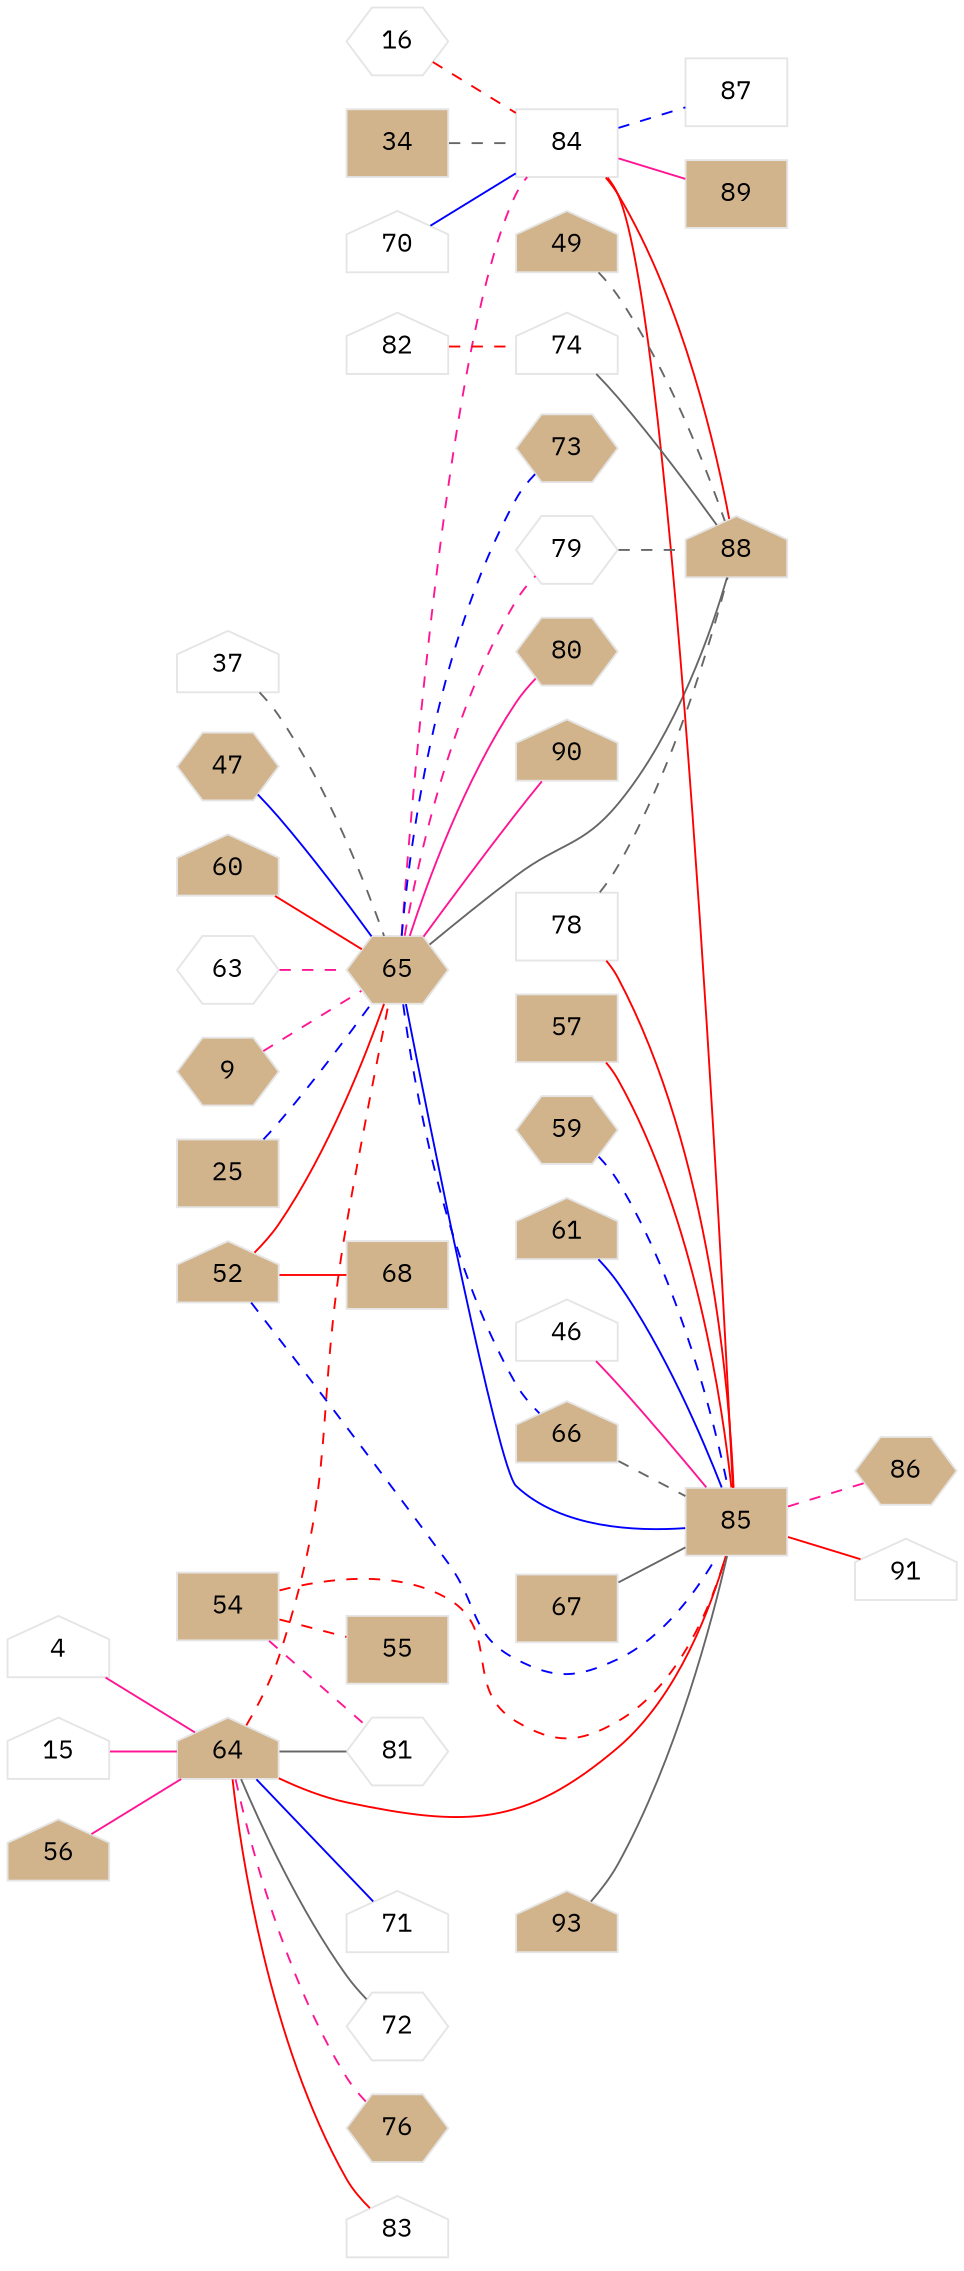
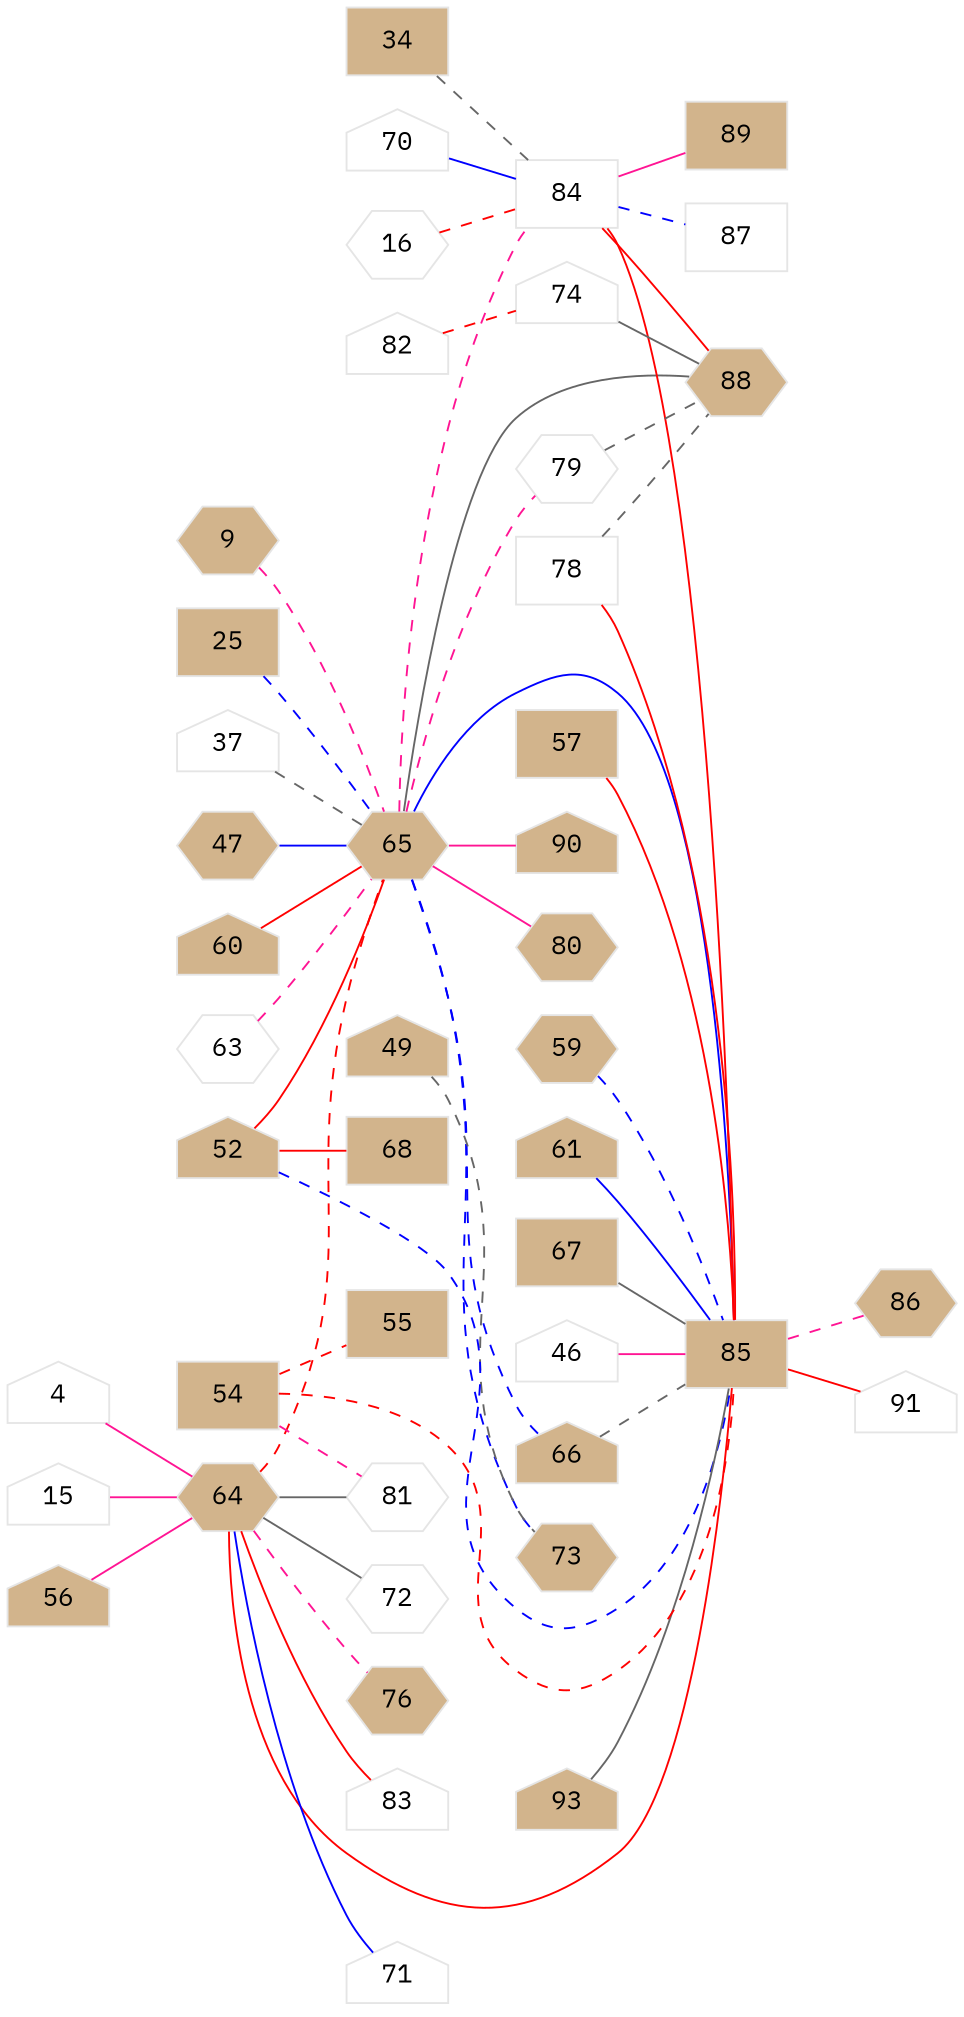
edge "49" -- "88": now "49" -- "73"
node "88": shape house -> hexagon
node "64": shape house -> hexagon
